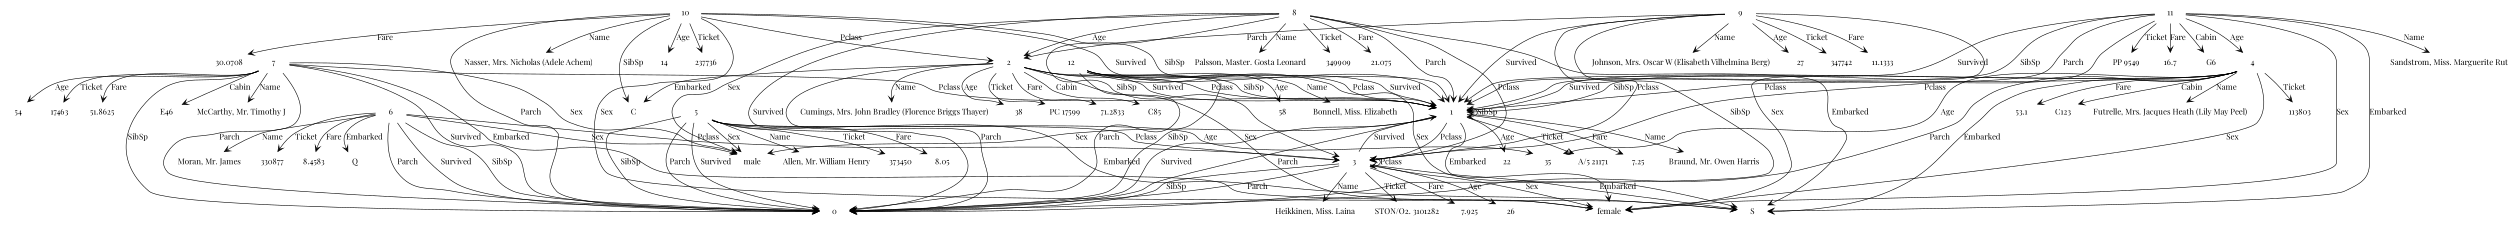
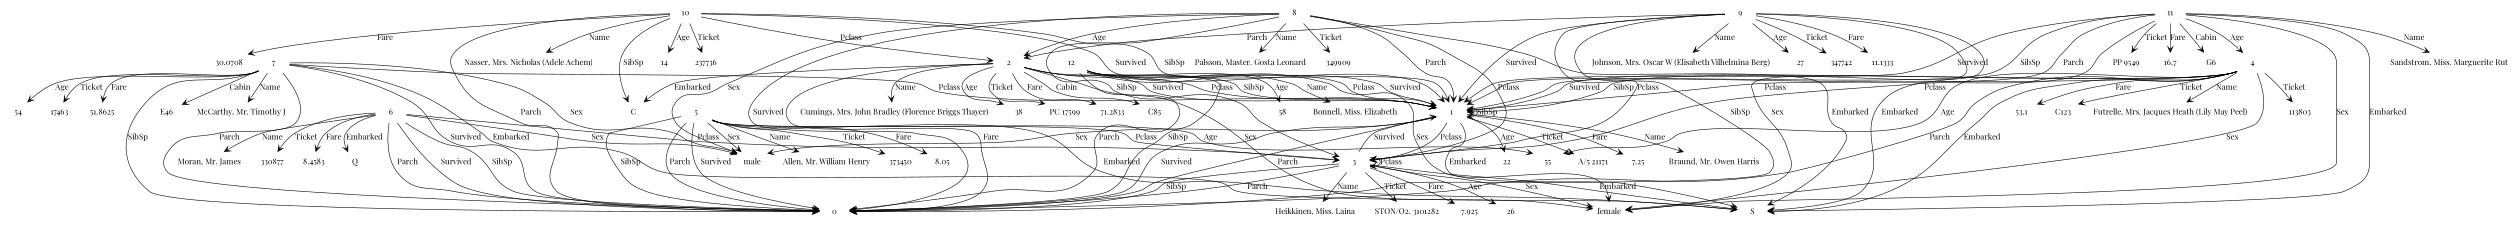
node "21.075": removed
edge "9" -> "S": added, label "Embarked"
edge "4" -> "C123": label "Cabin" -> "Ticket"
edge "2" -> "0": label "Parch" -> "Fare"
node "35": label "35" -> "55"
edge "10" -> "female": removed, label "Sex"
